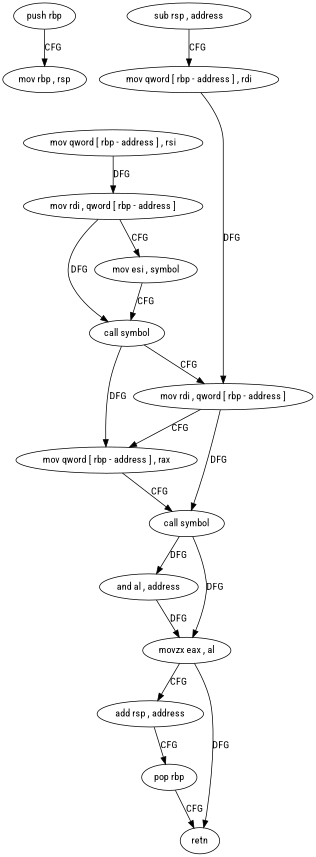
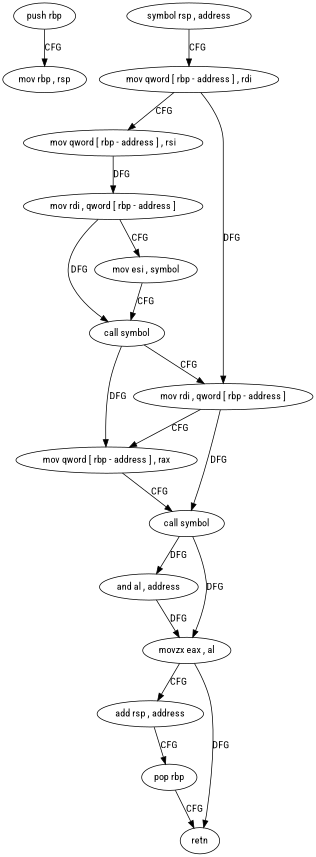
node "sub rsp , address": label "sub rsp , address" -> "symbol rsp , address"
edge "mov qword [ rbp - address ] , rdi" -> "mov qword [ rbp - address ] , rsi": added, label "CFG"
